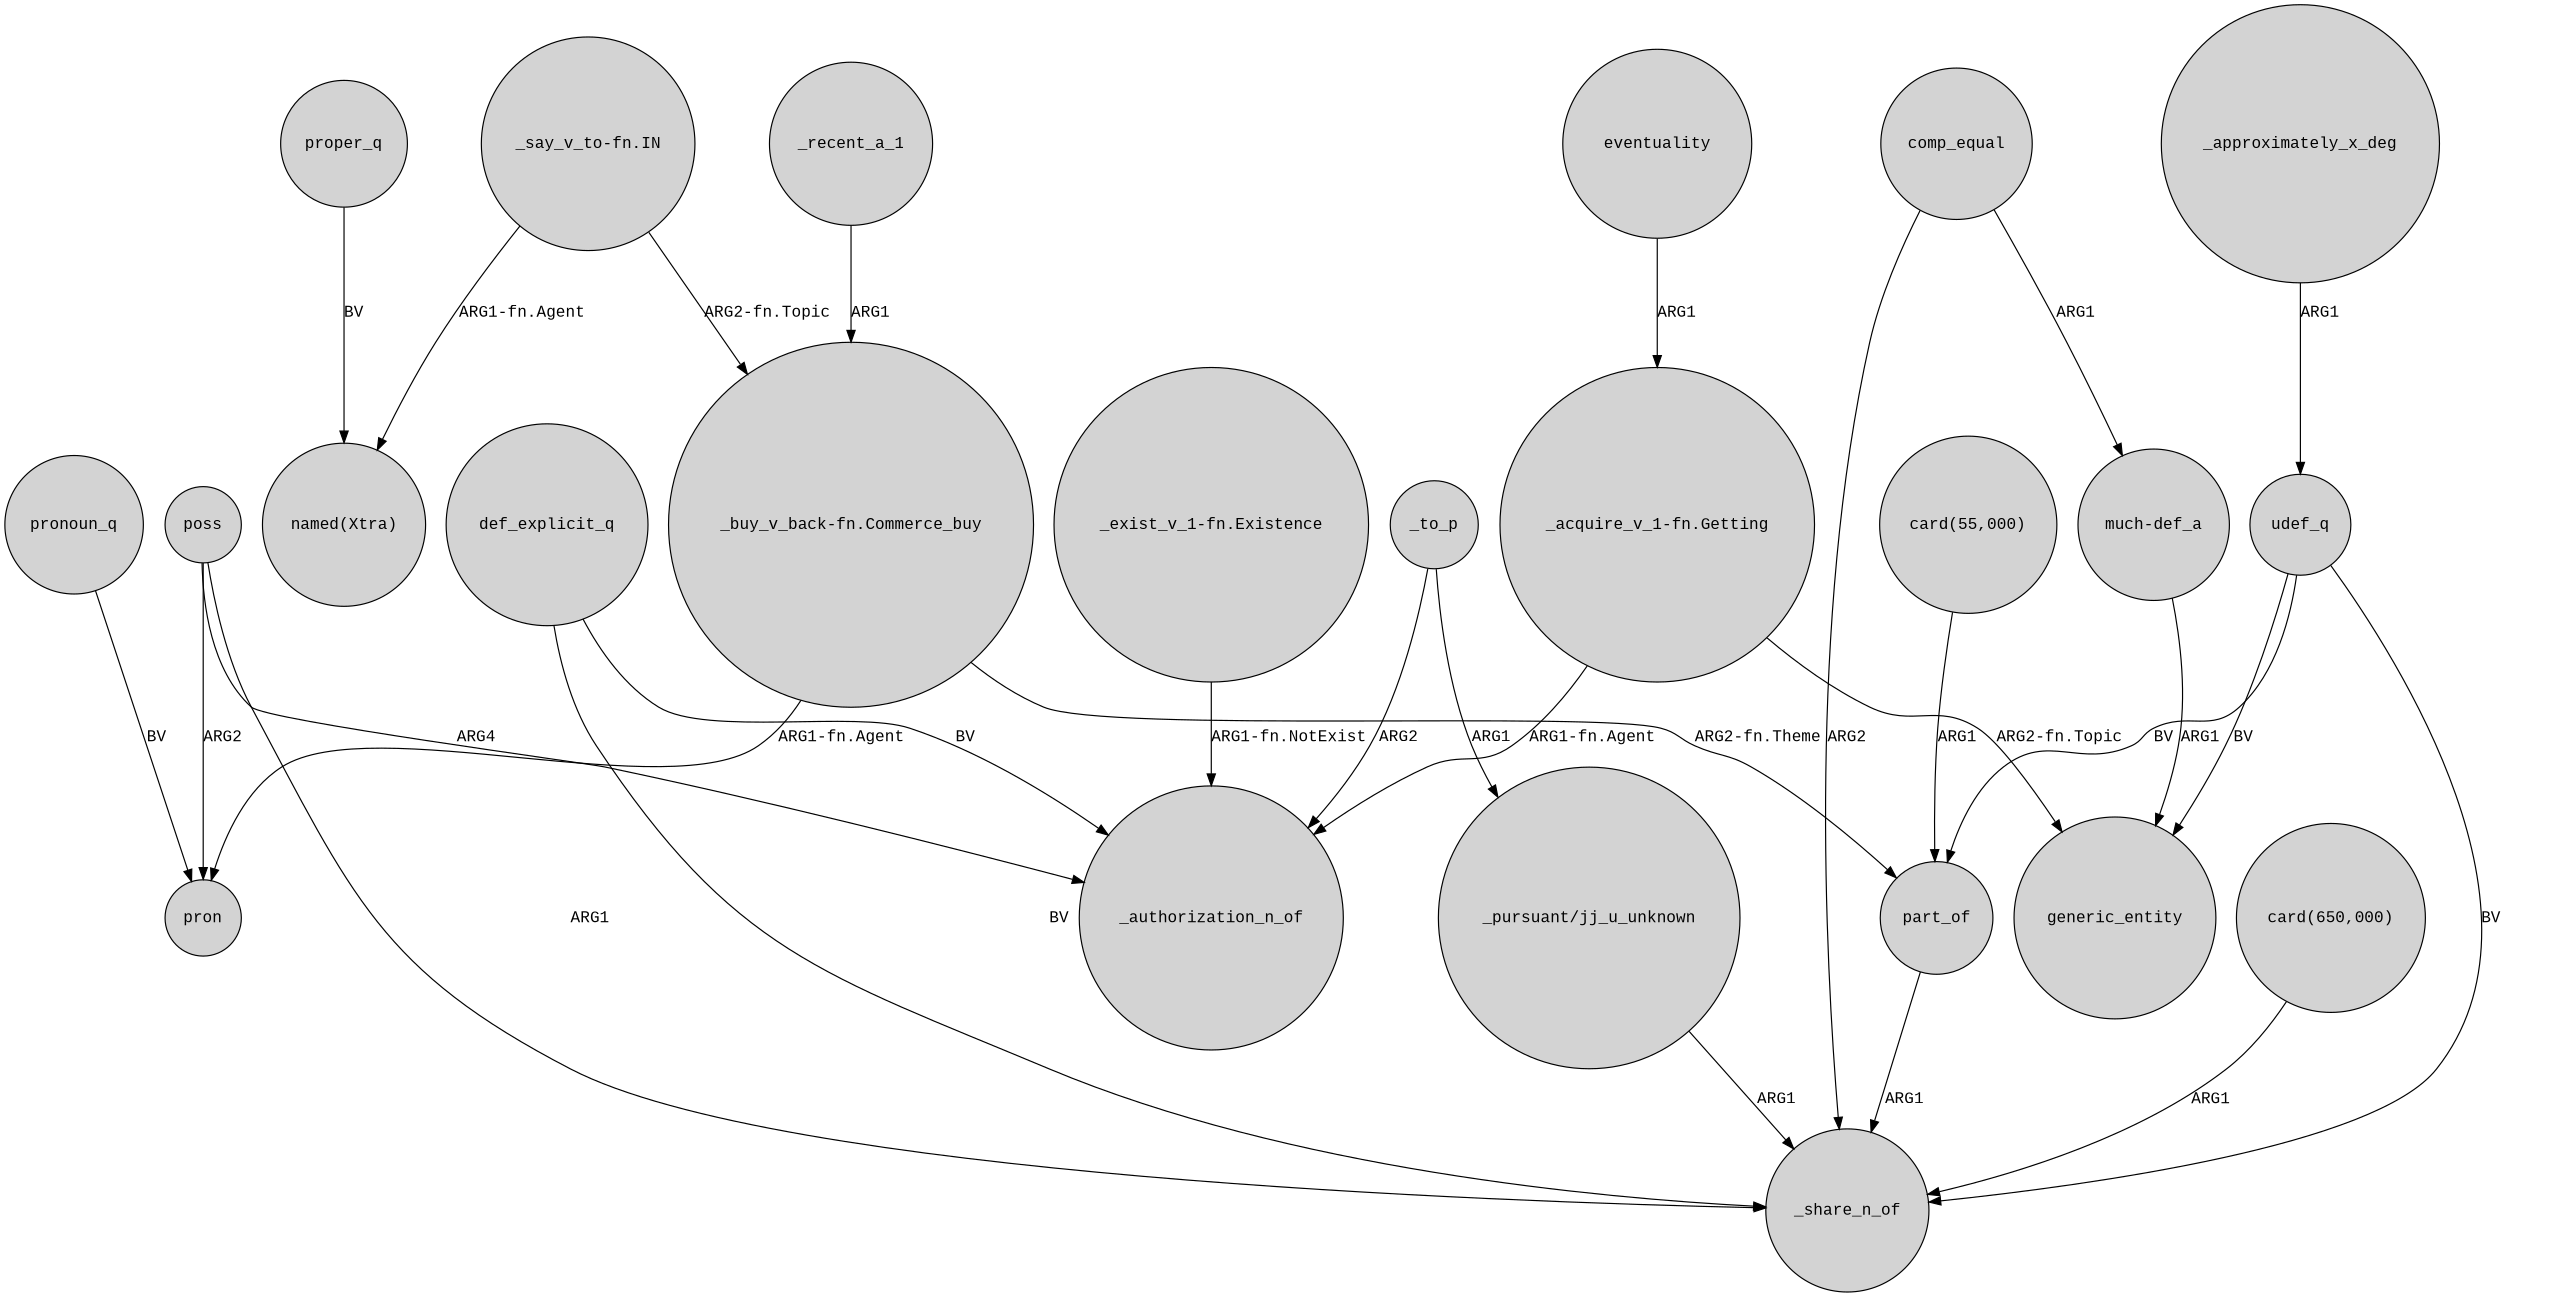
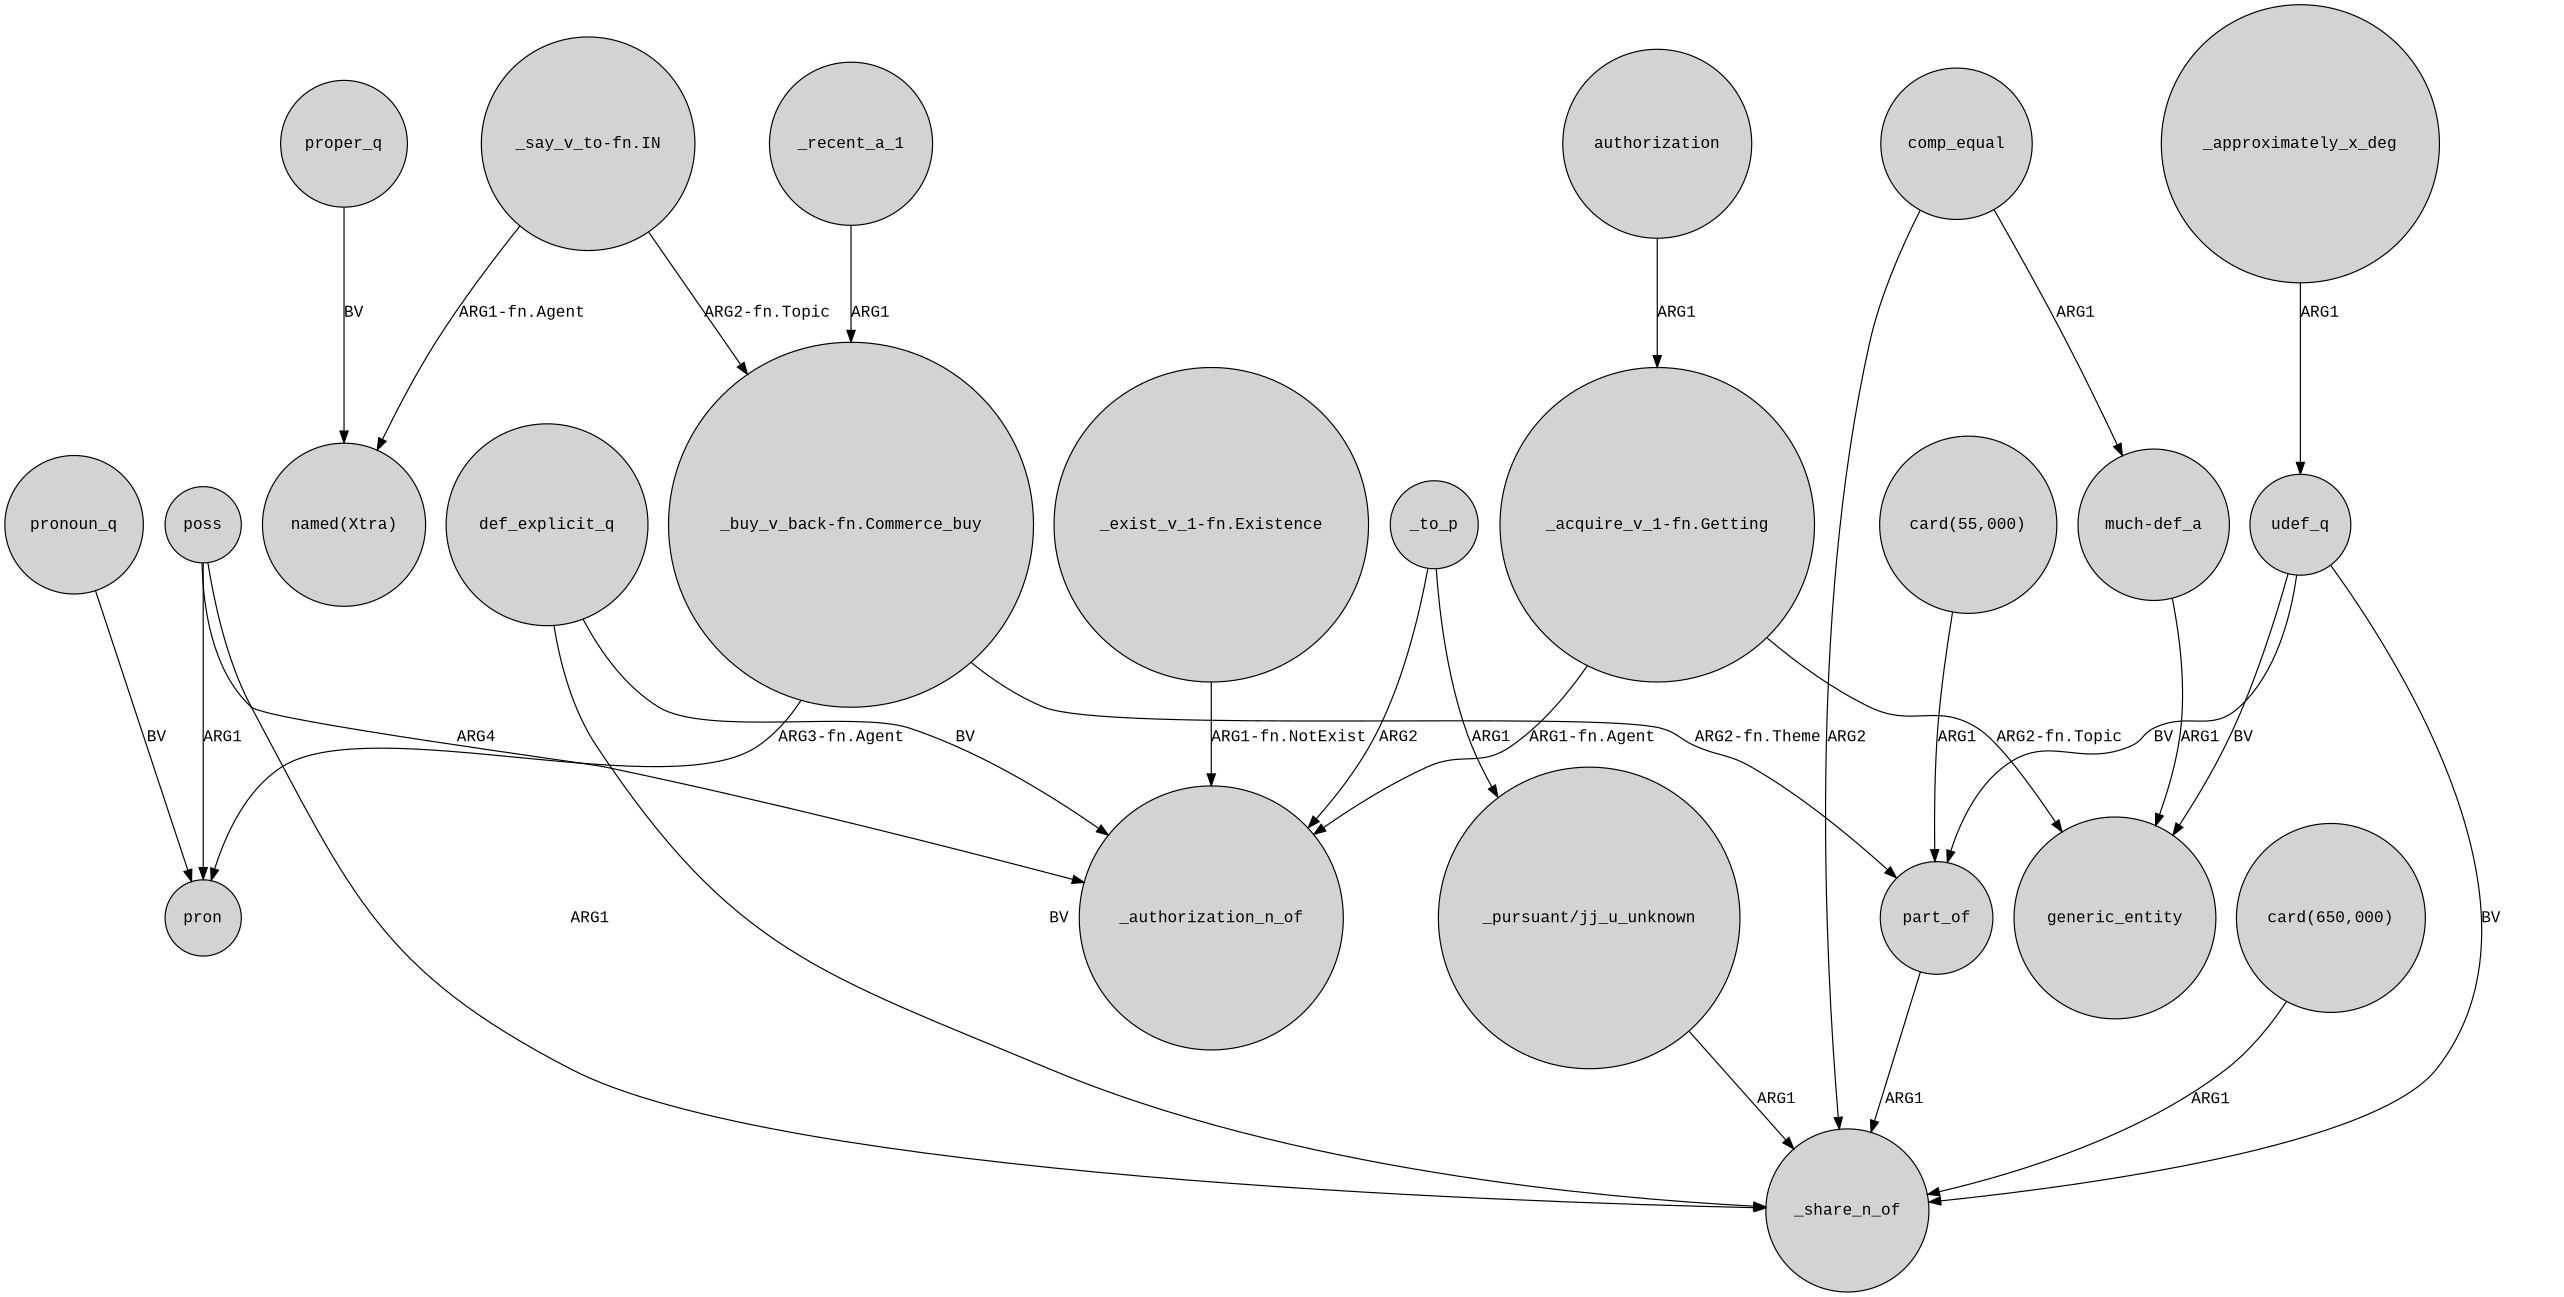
node "eventuality": label "eventuality" -> "authorization"
edge "poss" -> "pron": label "ARG2" -> "ARG1"
edge "_buy_v_back-fn.Commerce_buy" -> "pron": label "ARG1-fn.Agent" -> "ARG3-fn.Agent"
